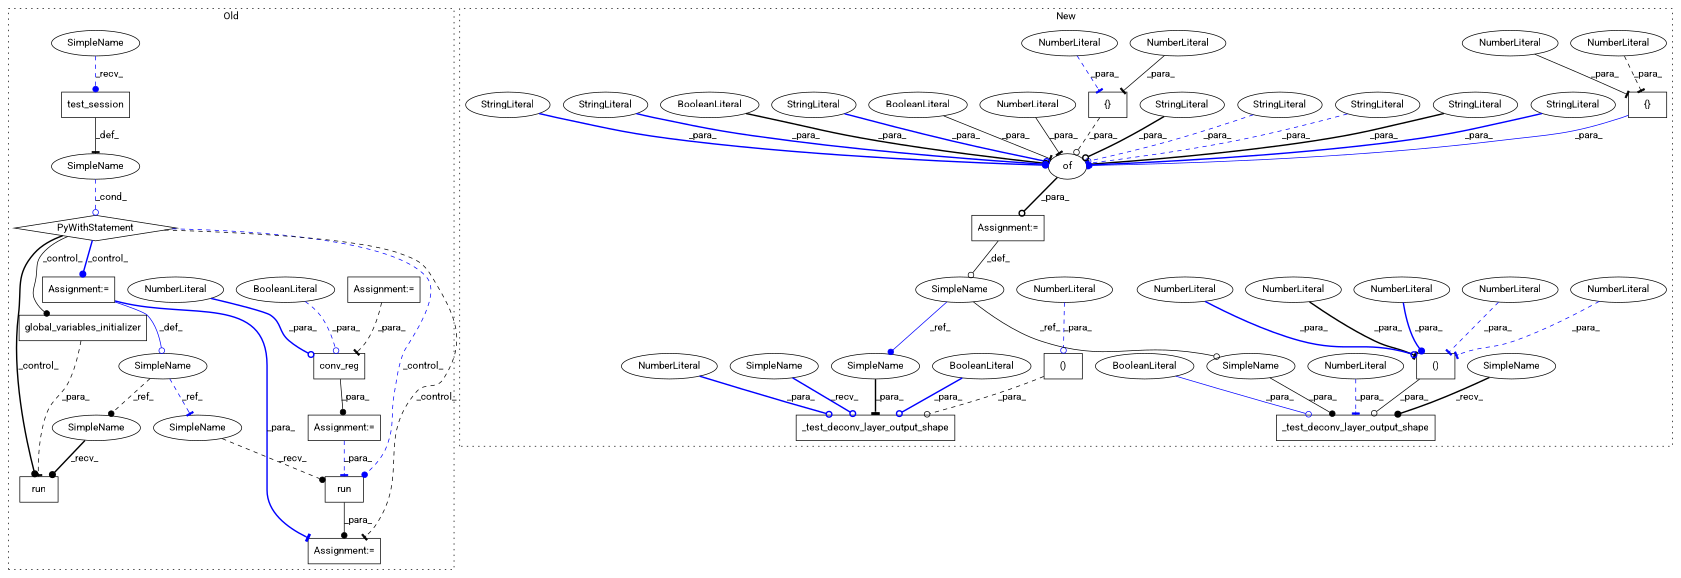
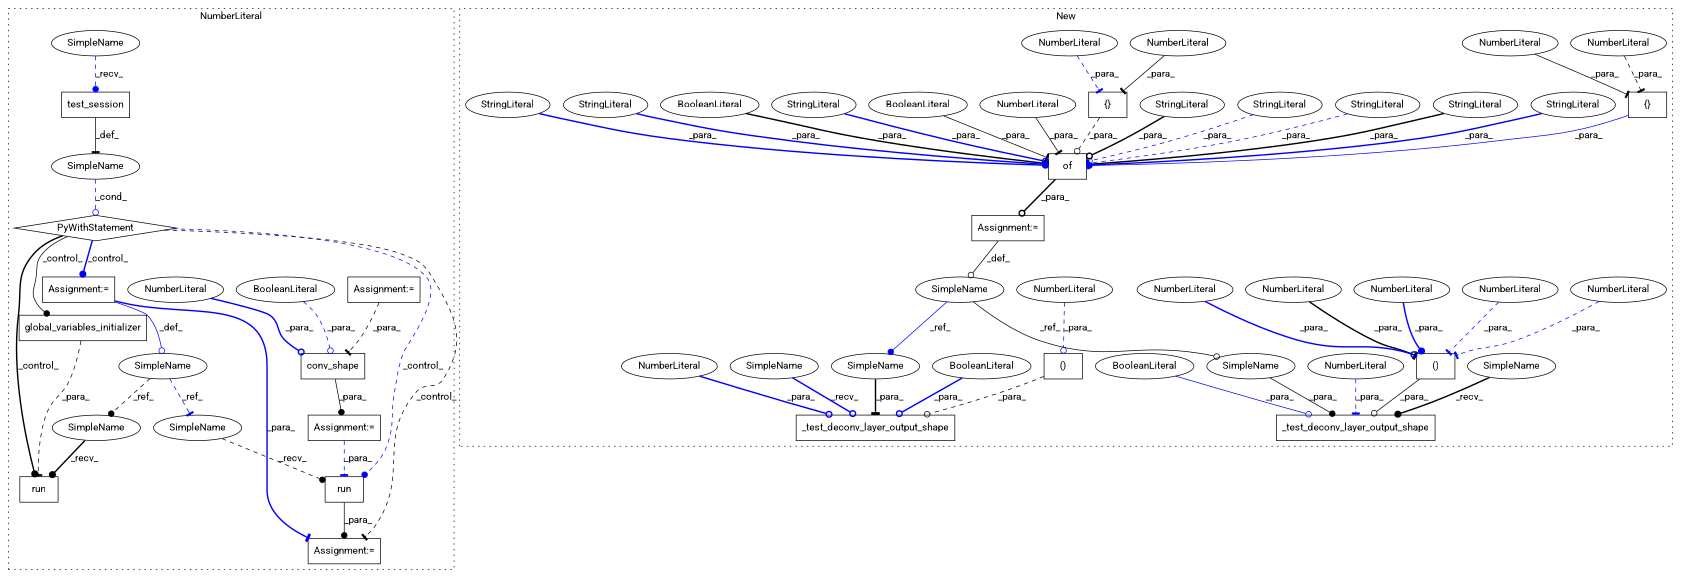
cluster "Old": label "Old" -> "NumberLiteral"
node "of": shape ellipse -> box
node "conv_reg": label "conv_reg" -> "conv_shape"
